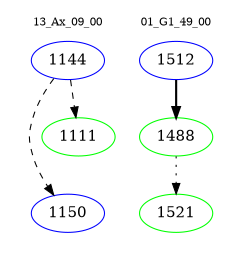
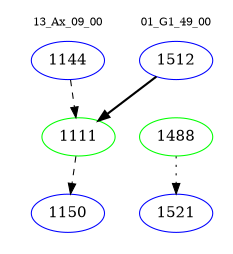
edge "1512" -> "1488": now "1512" -> "1111"
edge "1144" -> "1150": now "1111" -> "1150"
node "1521": color green -> blue
